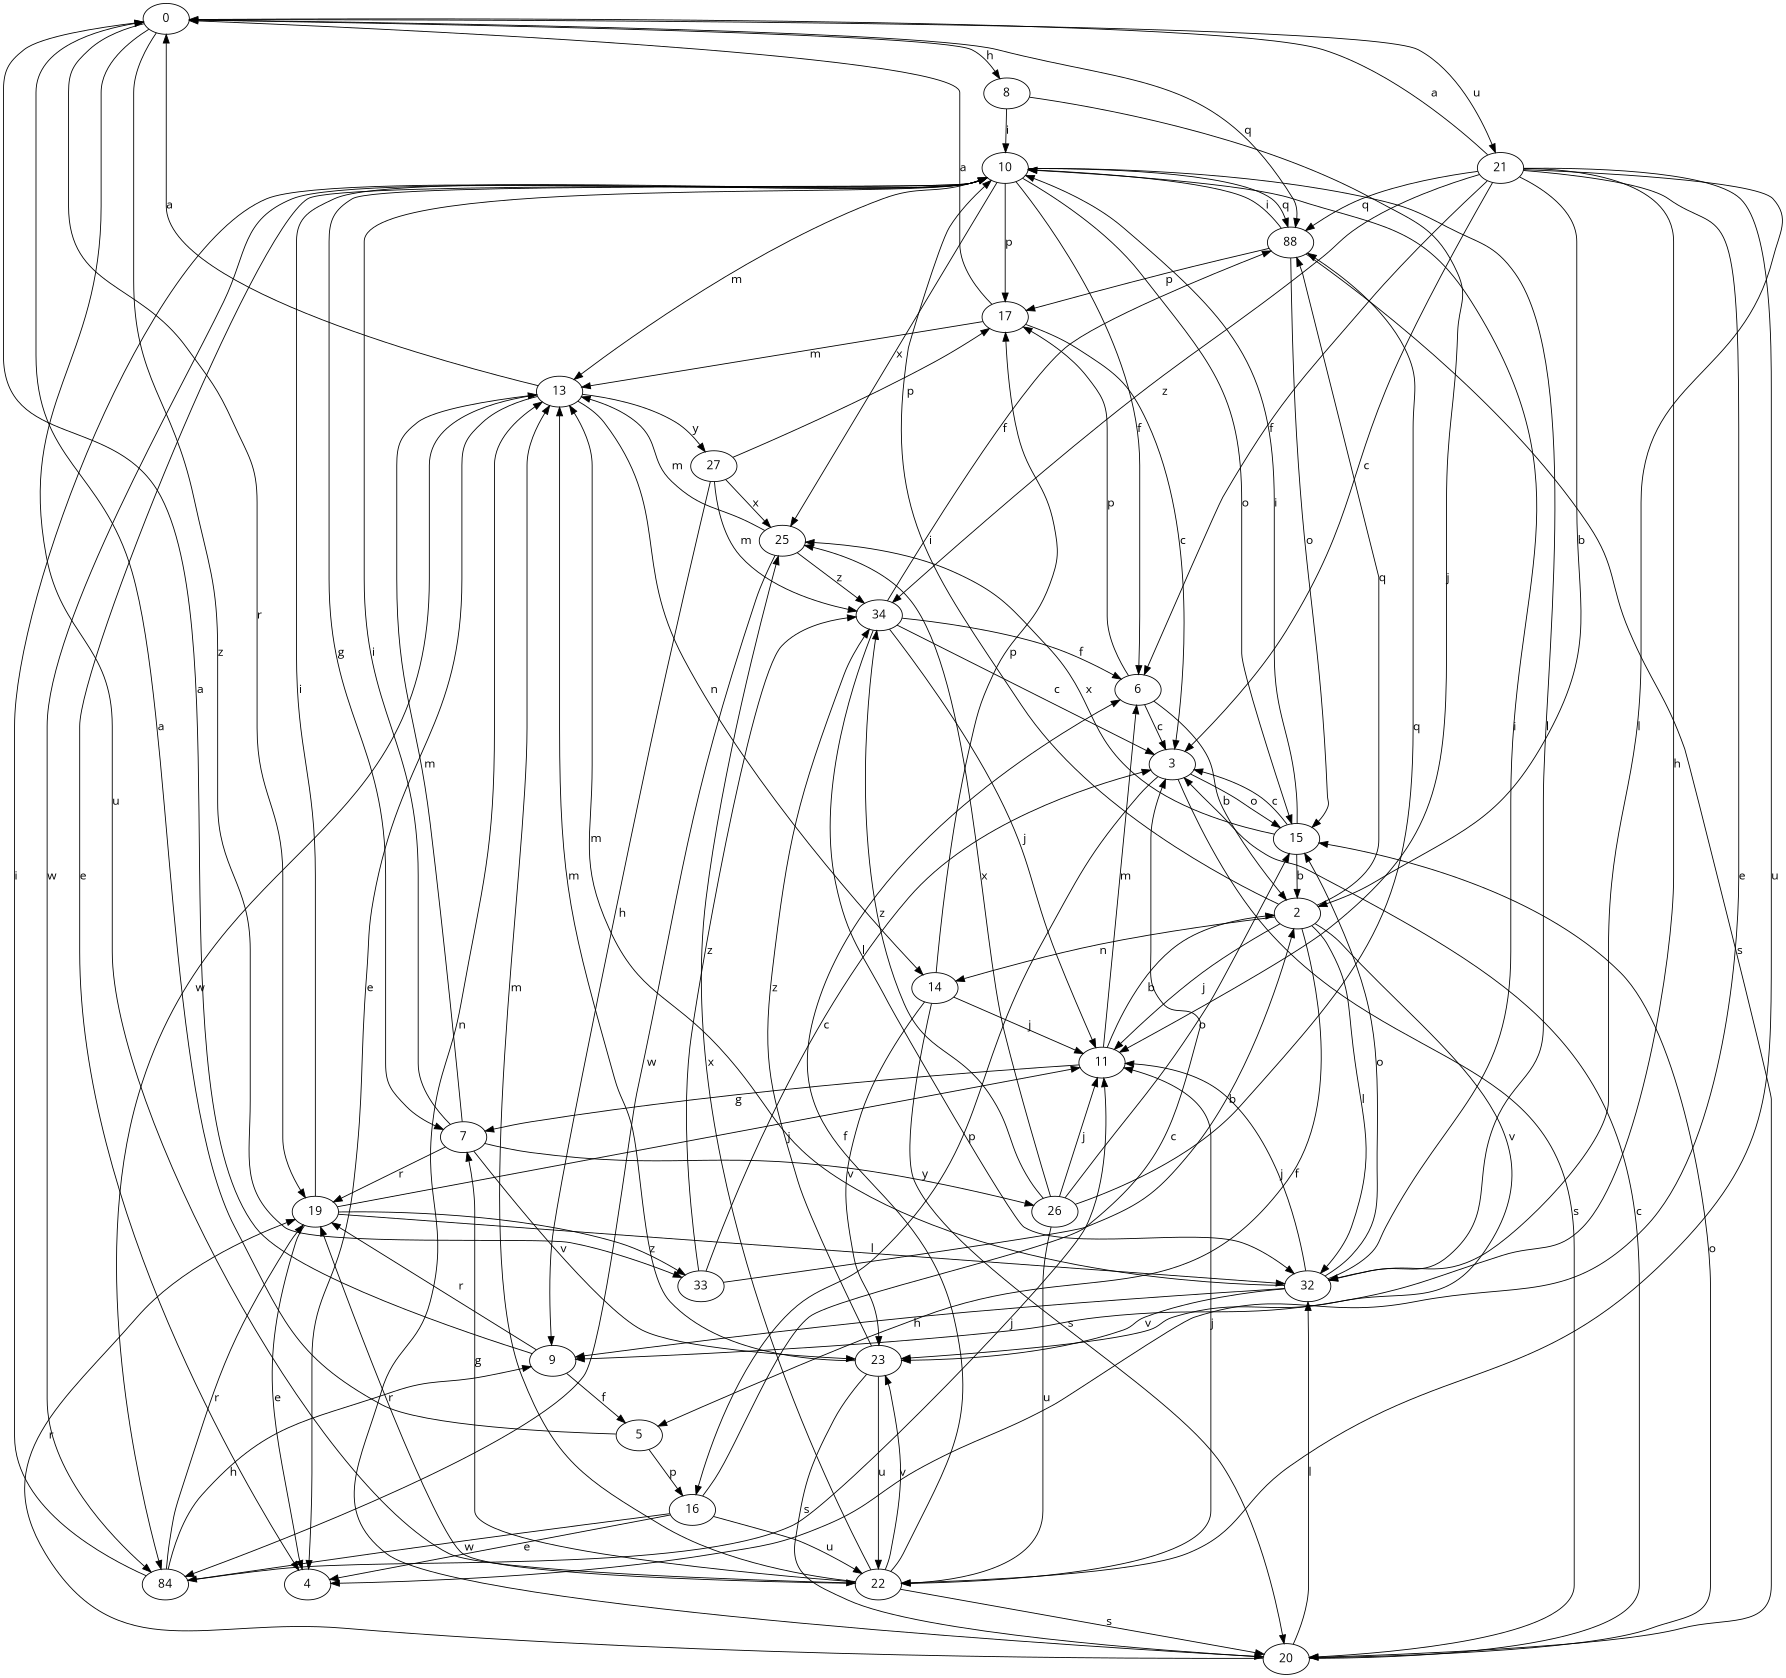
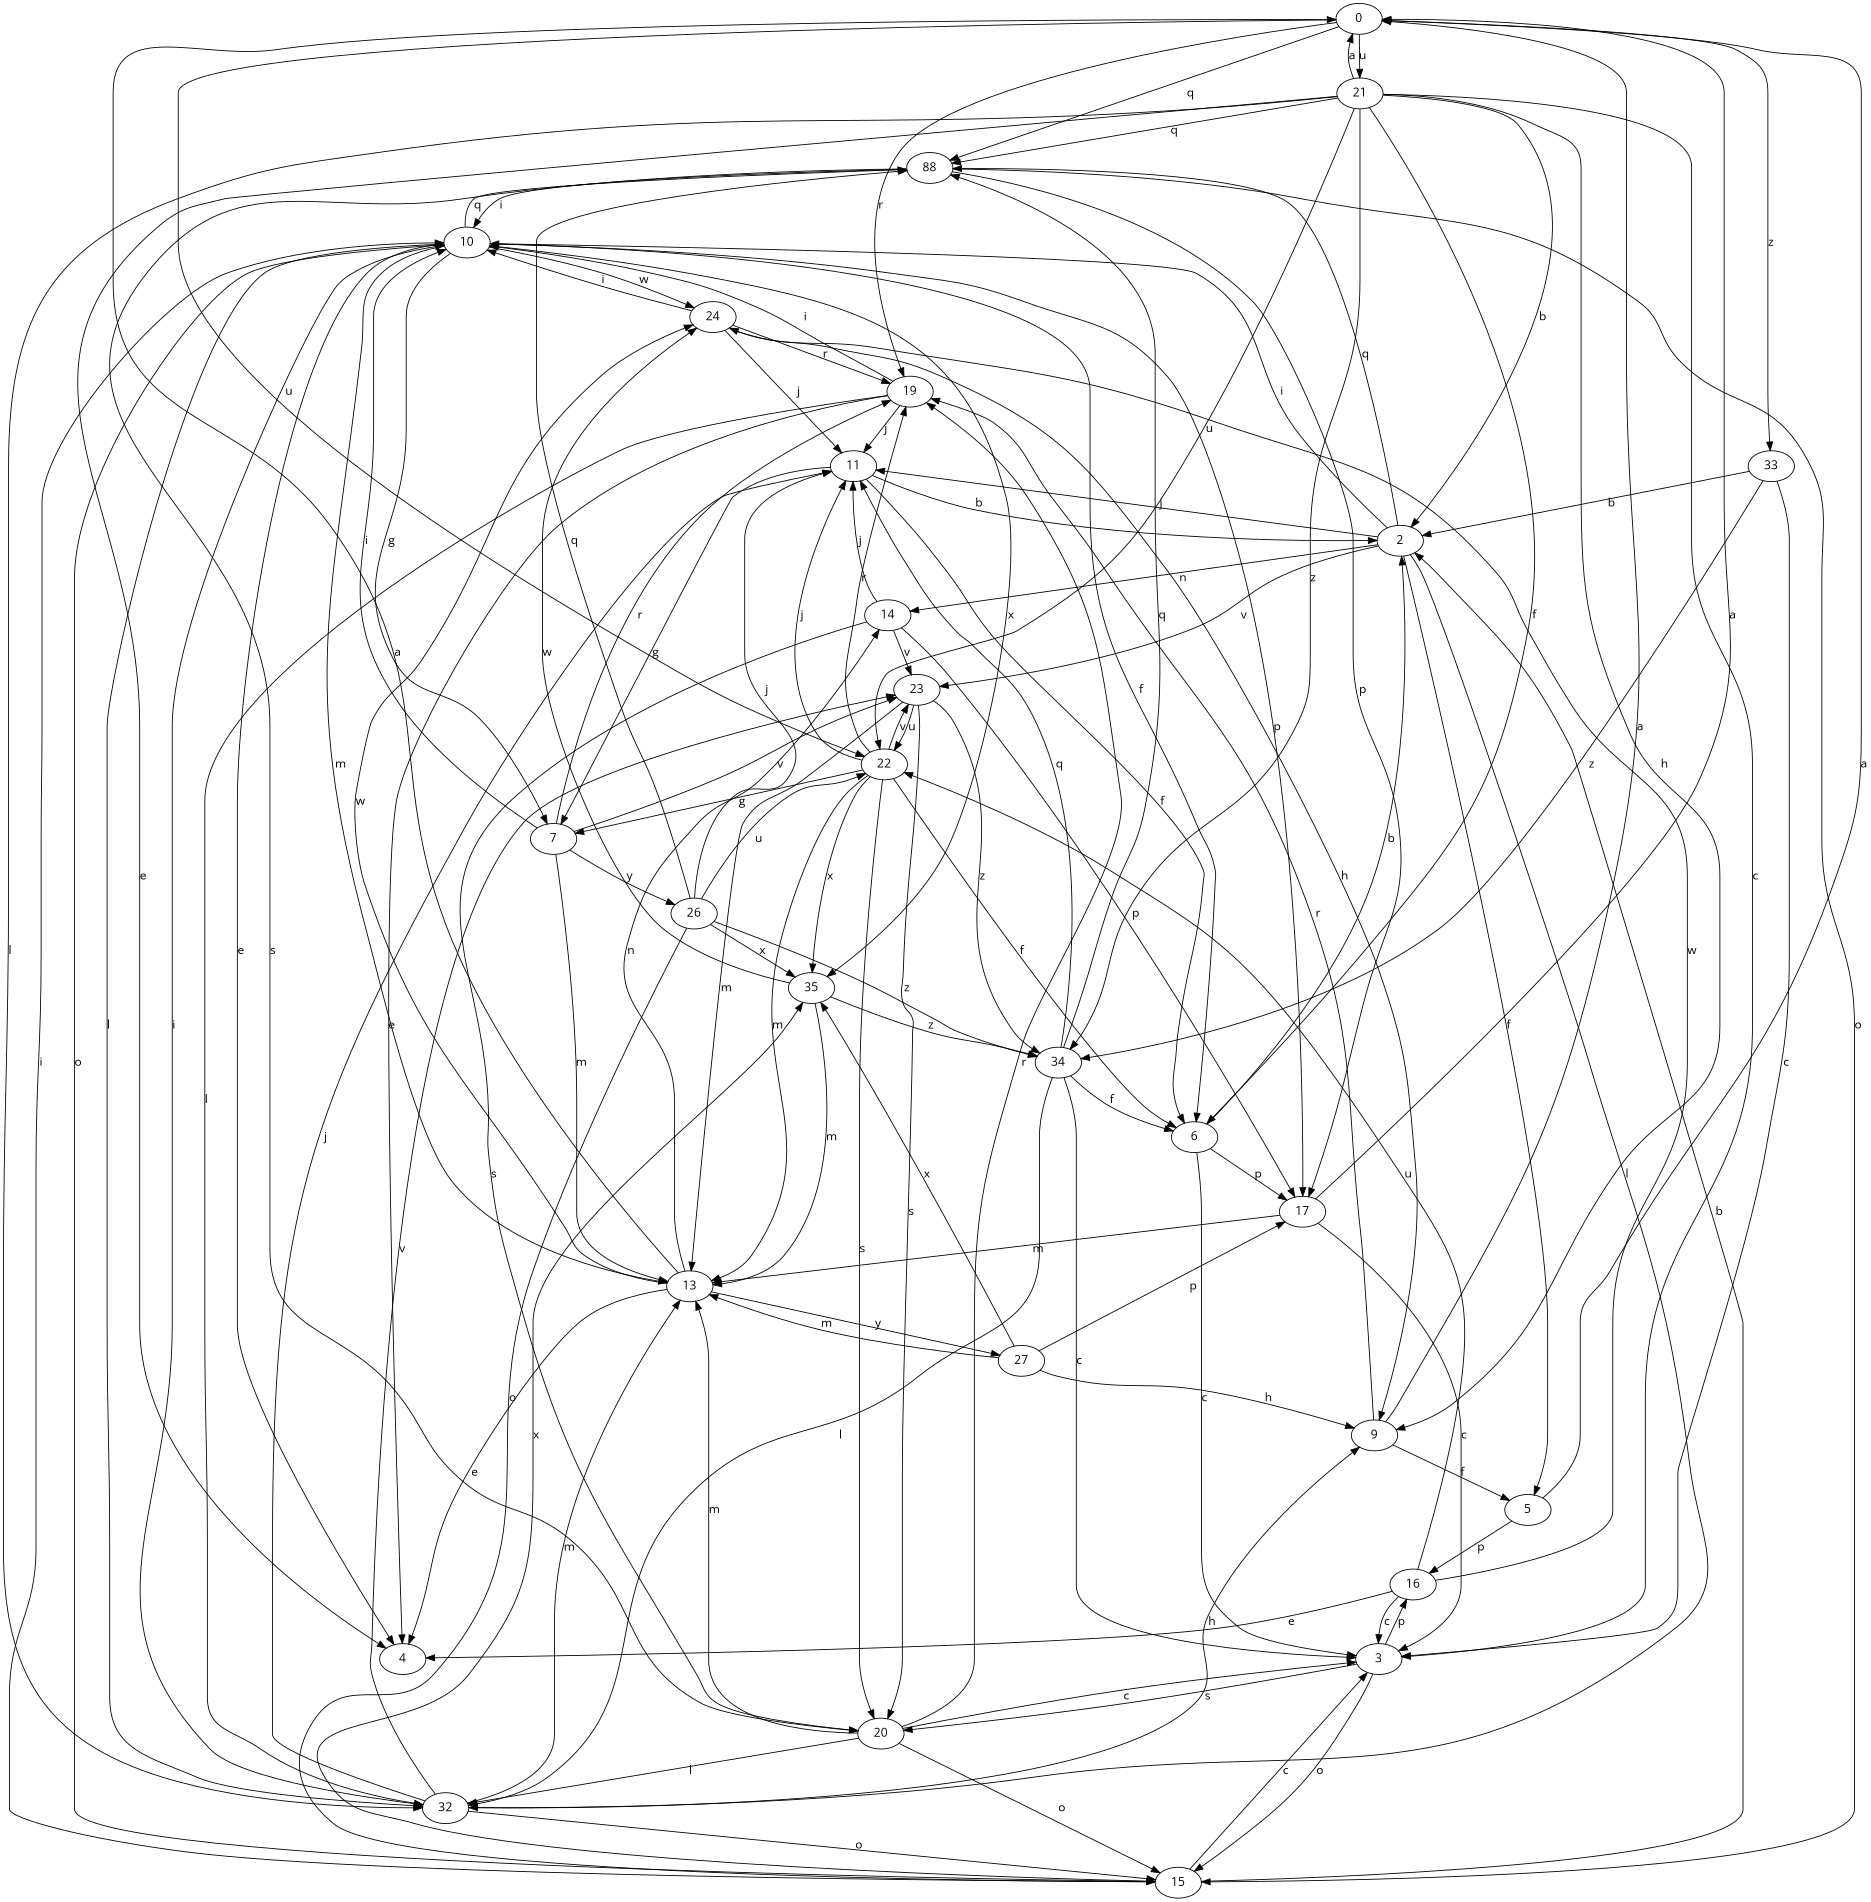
node "8": removed
edge "34" -> "88": label "f" -> "q"
node "25": label "25" -> "35"
edge "27" -> "34": now "27" -> "13"
edge "34" -> "11": label "j" -> "q"
edge "11" -> "6": label "m" -> "f"
edge "20" -> "13": label "n" -> "m"
edge "19" -> "33": removed, label "z"
node "84": label "84" -> "24"
